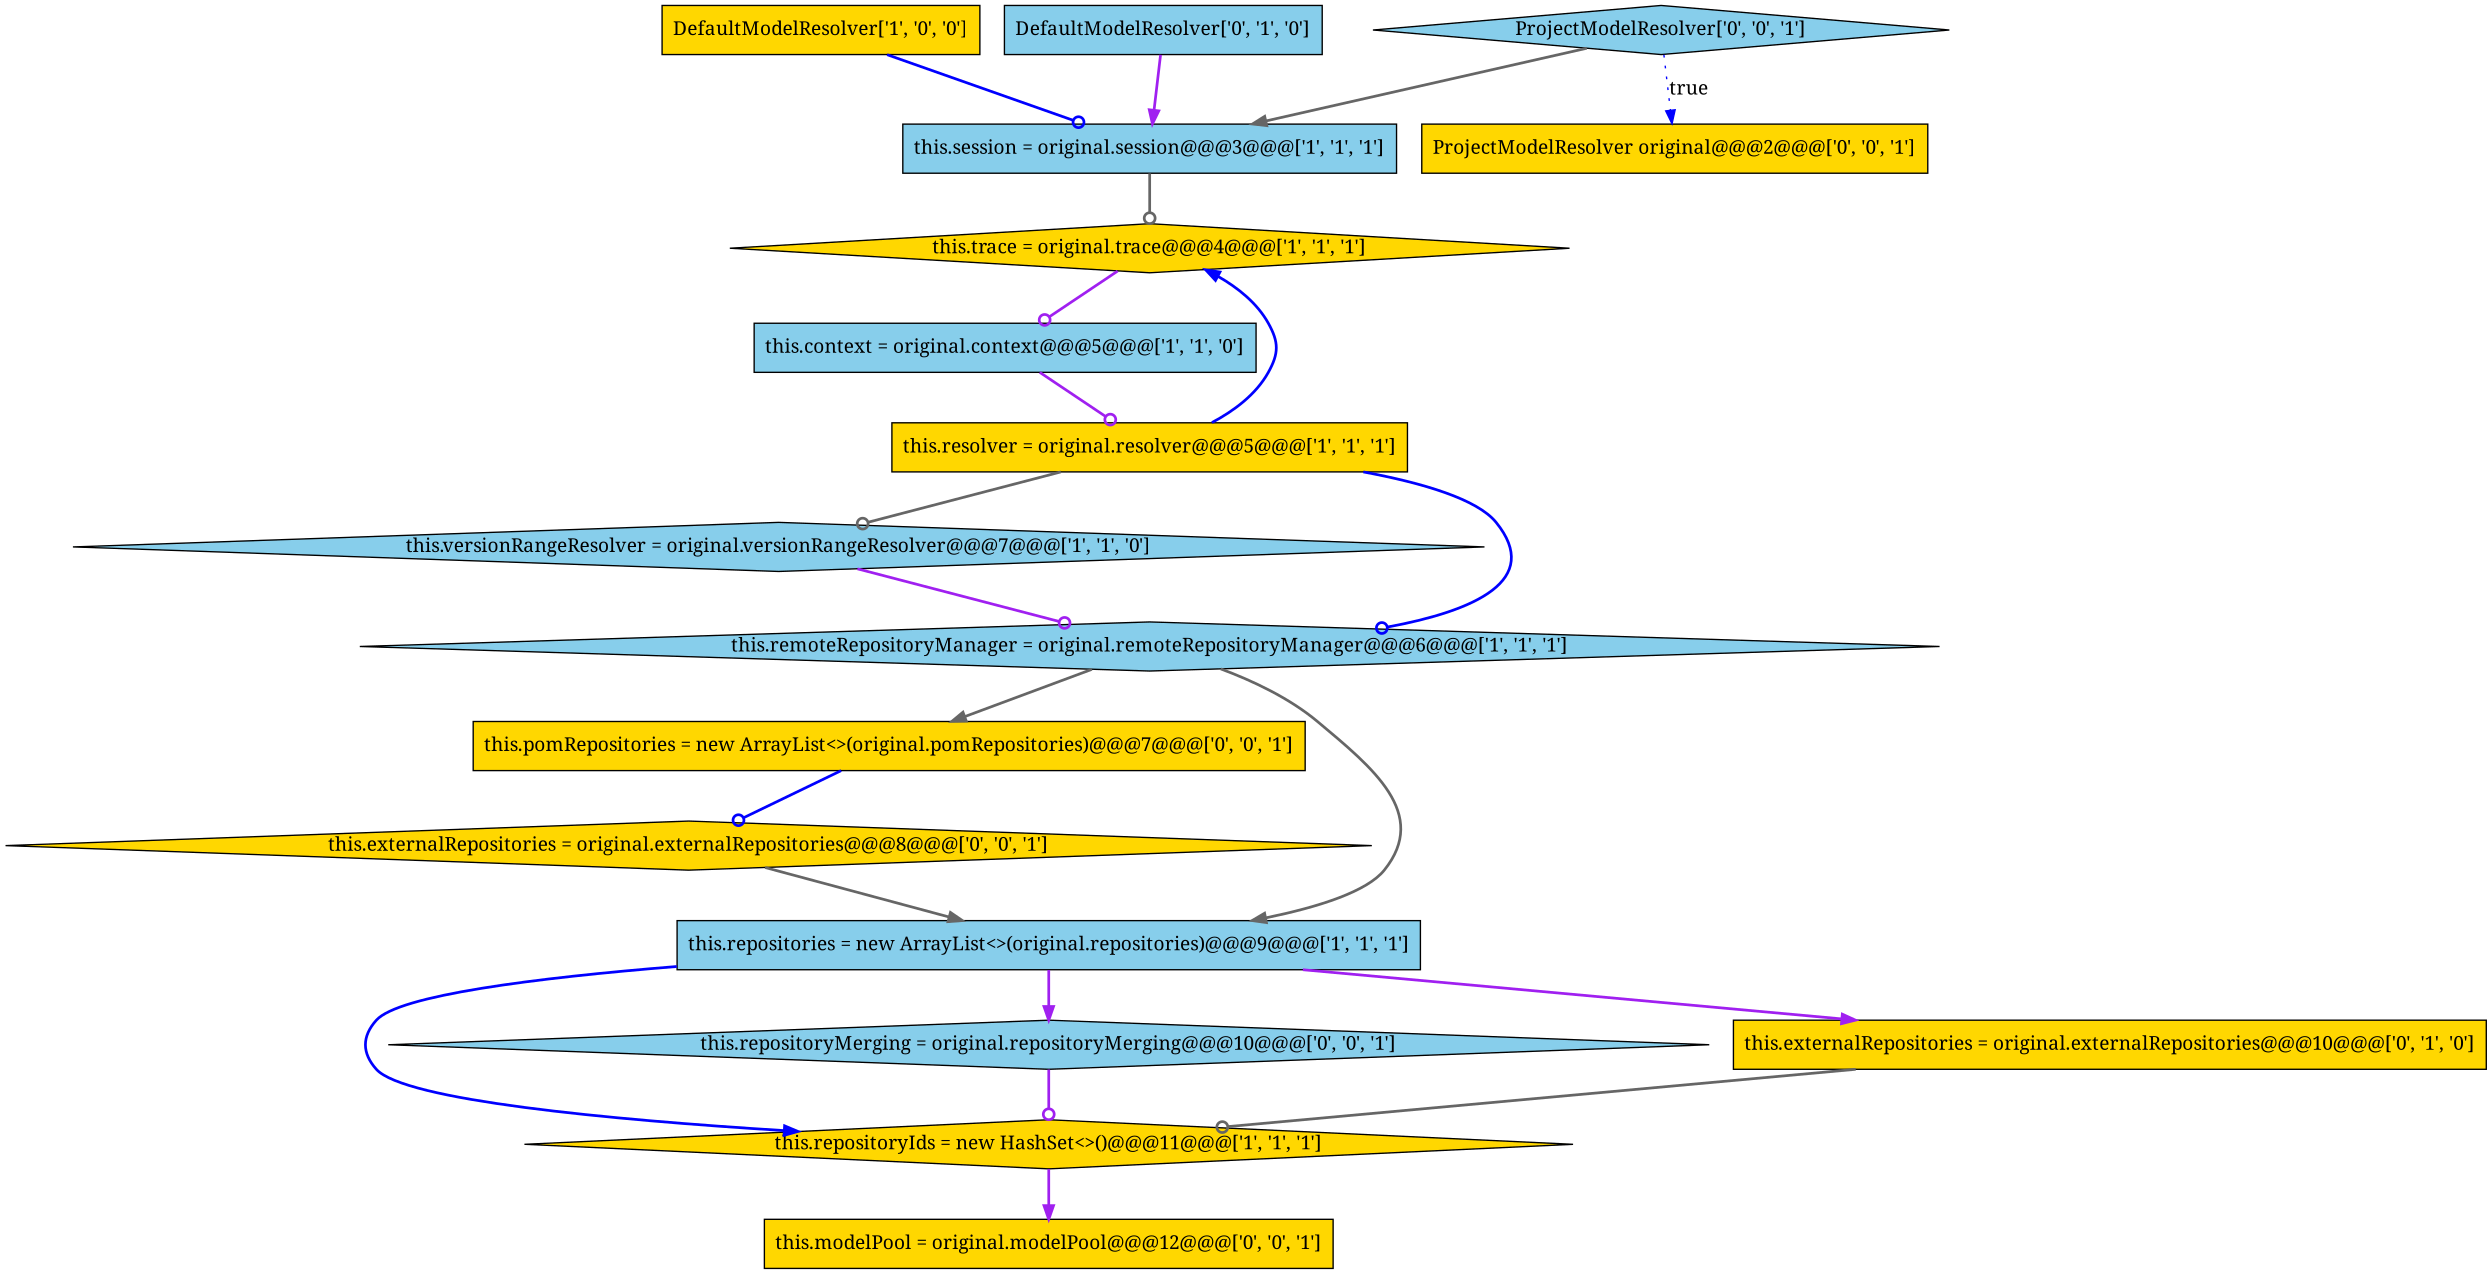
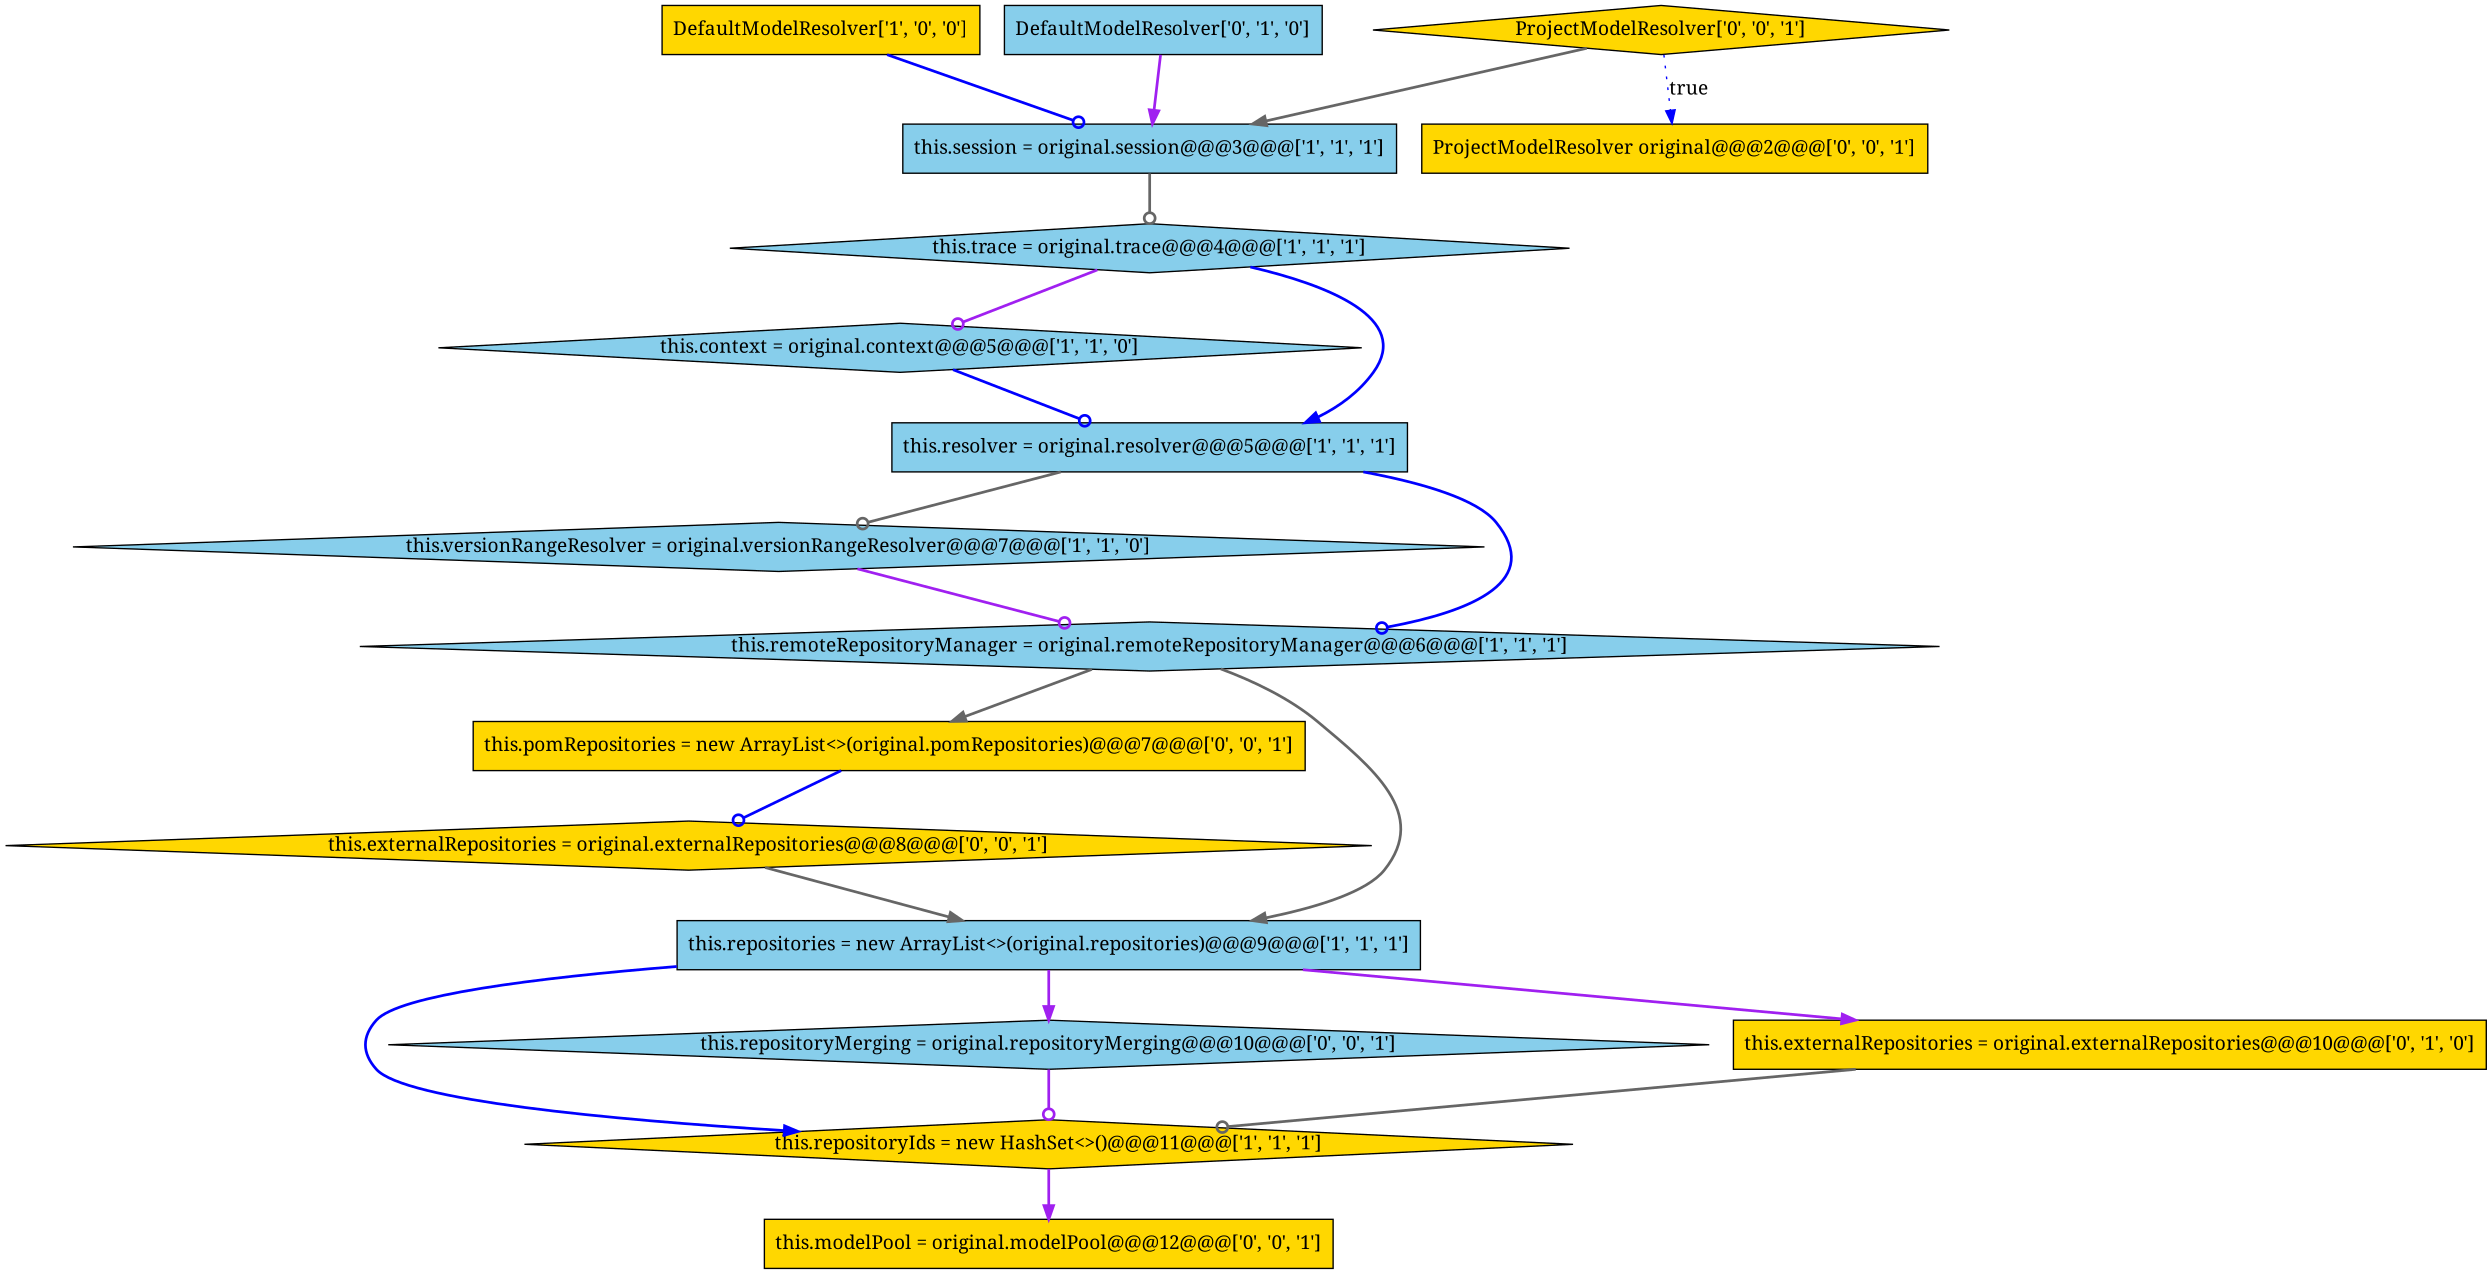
node "ProjectModelResolver['0', '0', '1']": fillcolor skyblue -> gold
node "this.trace = original.trace@@@4@@@['1', '1', '1']": fillcolor gold -> skyblue
node "this.context = original.context@@@5@@@['1', '1', '0']": shape box -> diamond
edge "this.resolver = original.resolver@@@5@@@['1', '1', '1']" -> "this.trace = original.trace@@@4@@@['1', '1', '1']": reversed
edge "this.context = original.context@@@5@@@['1', '1', '0']" -> "this.resolver = original.resolver@@@5@@@['1', '1', '1']": color purple -> blue
node "this.resolver = original.resolver@@@5@@@['1', '1', '1']": fillcolor gold -> skyblue
